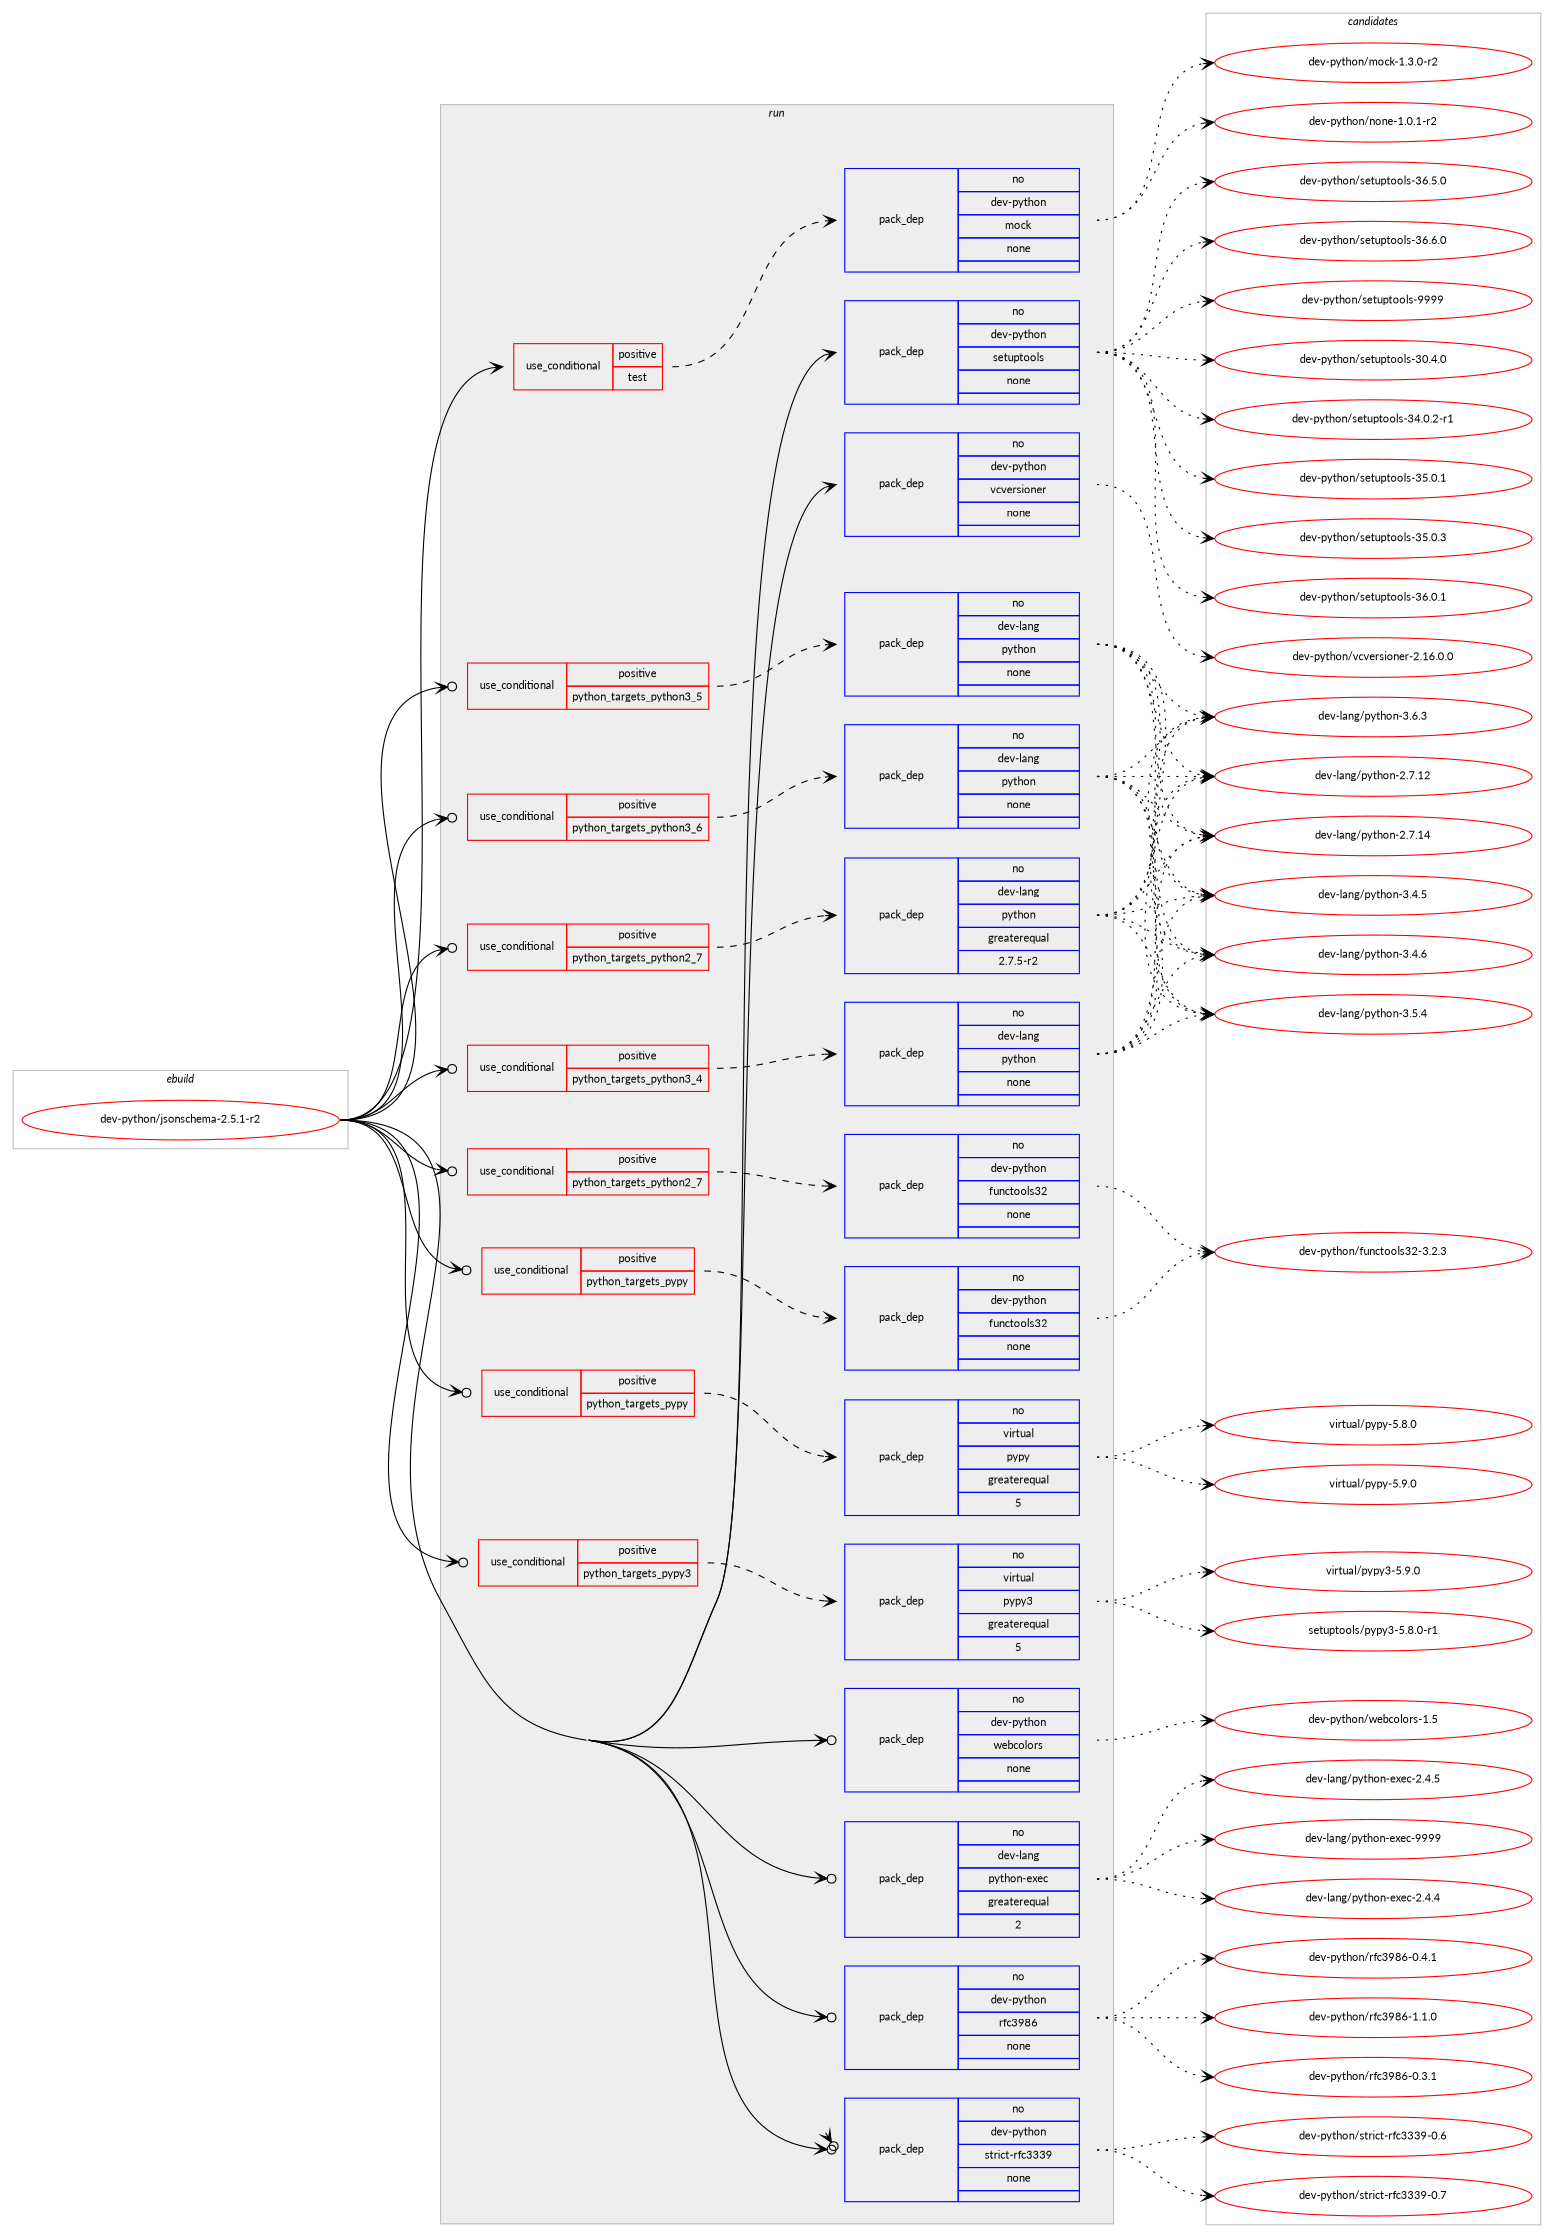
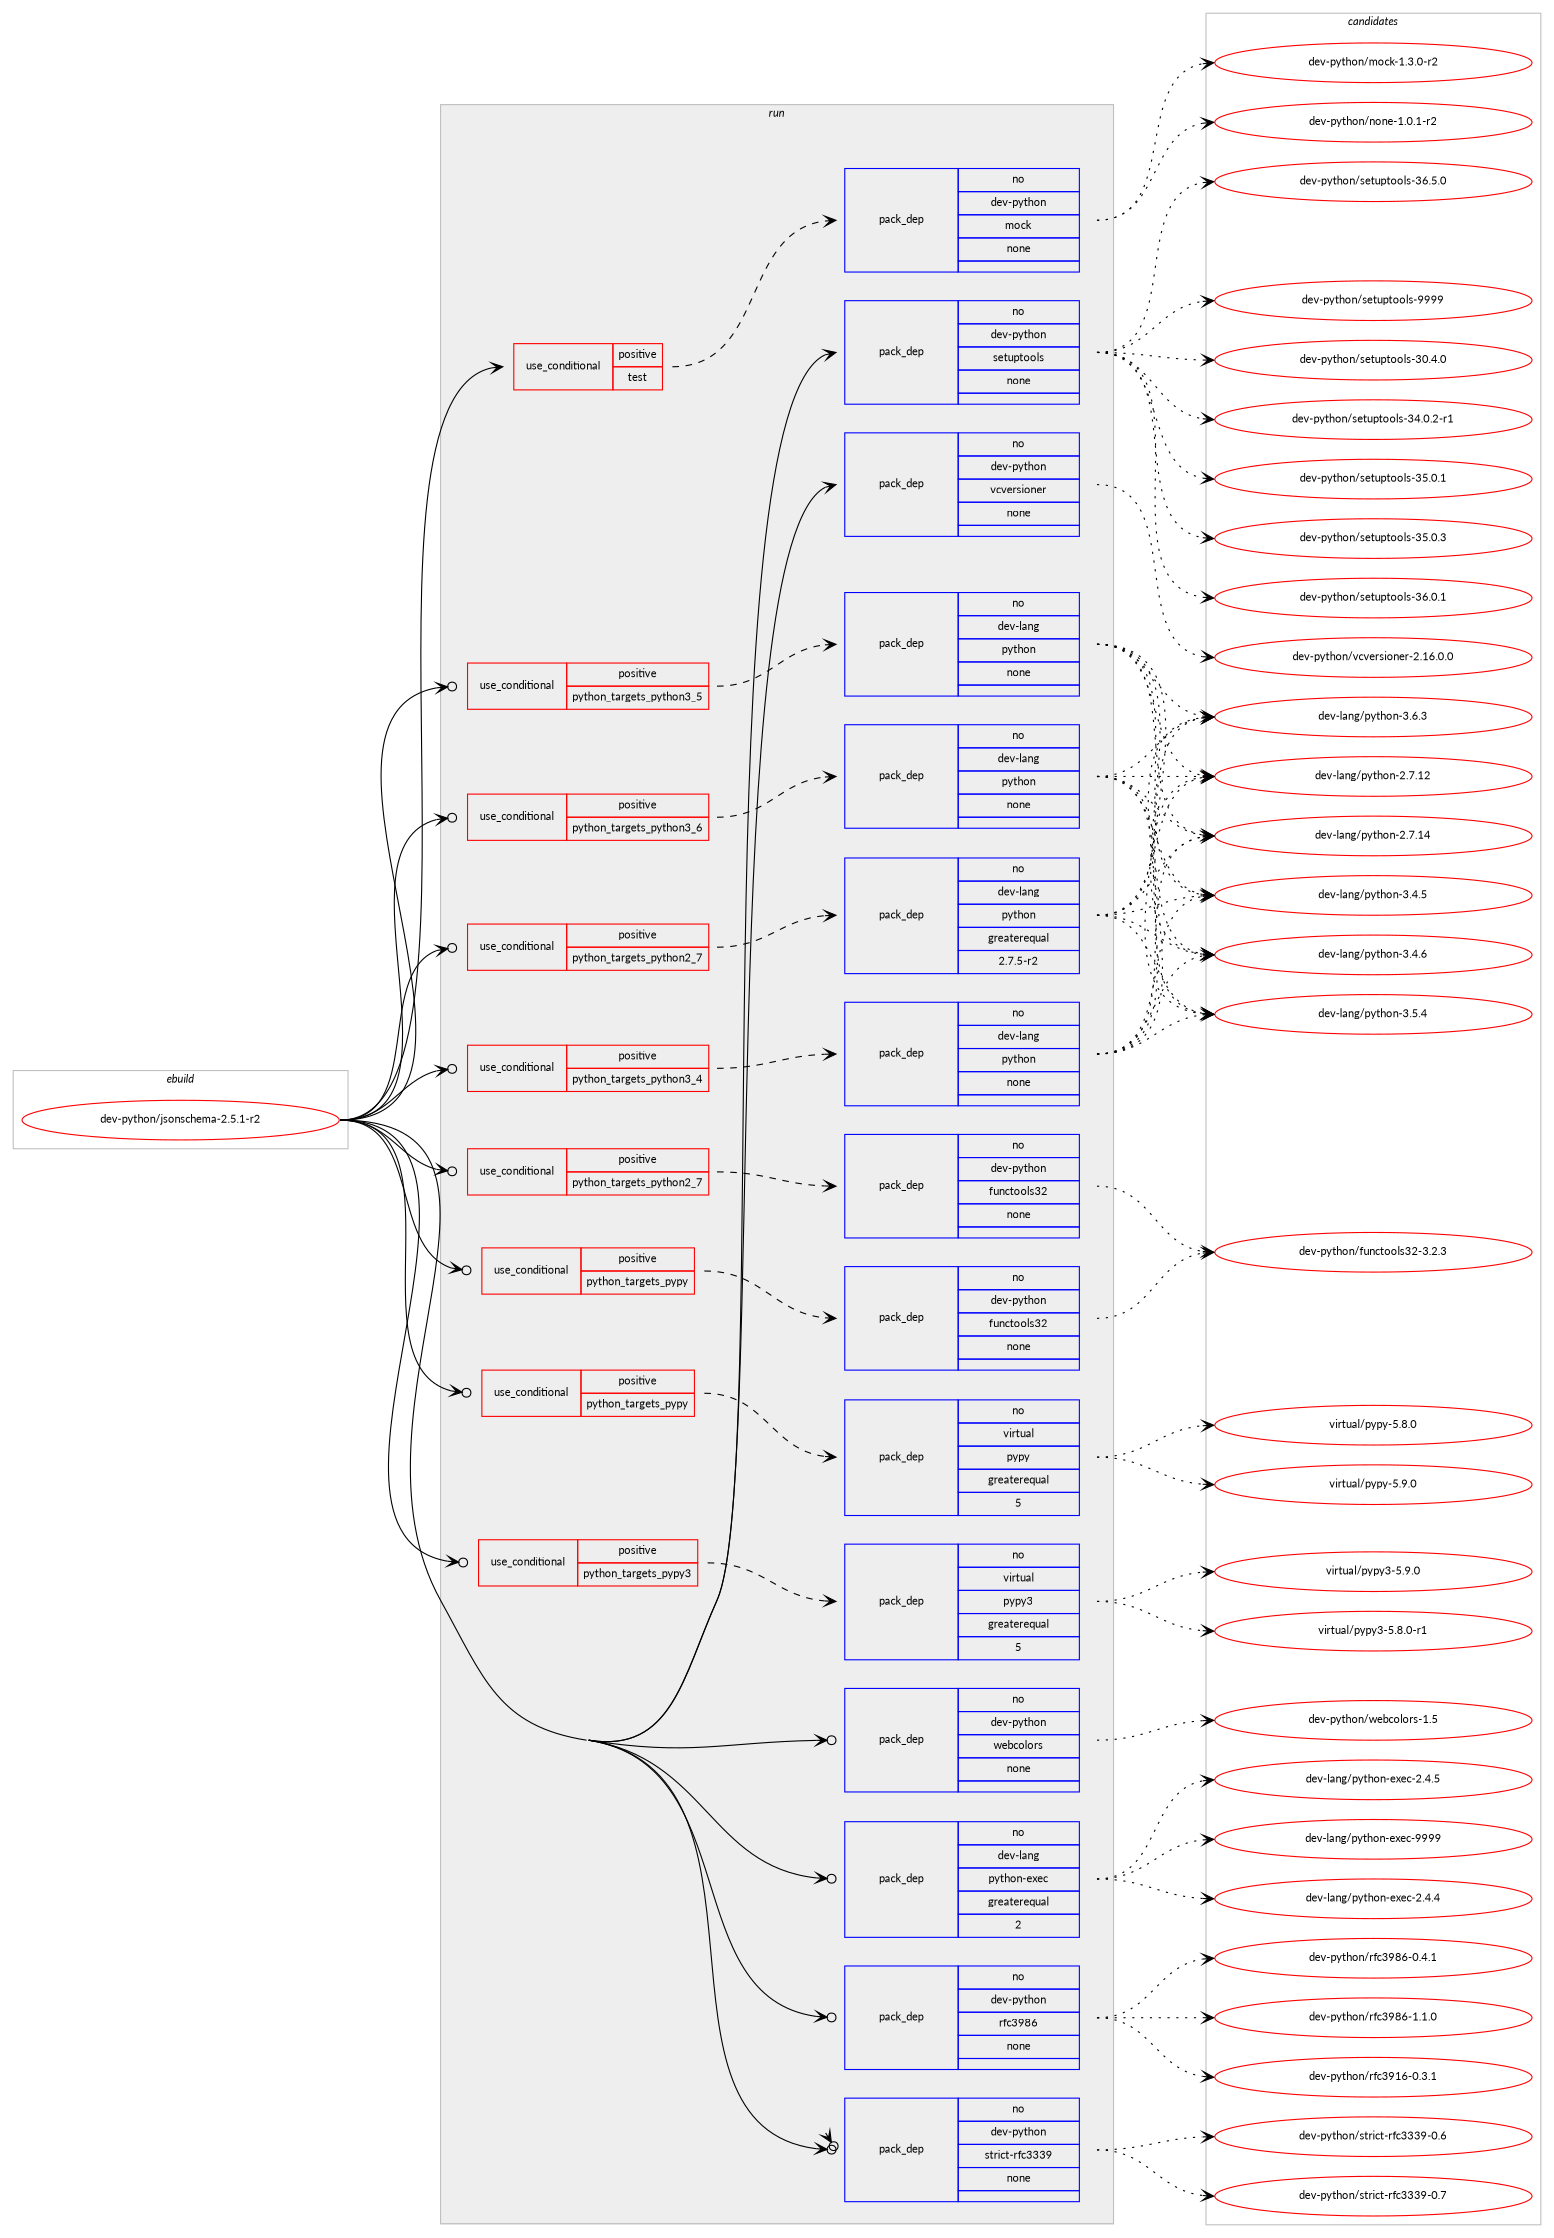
node "dev-python/setuptools-36.6.0": removed
node "setuptools/pypy3-5.8.0-r1": label "setuptools/pypy3-5.8.0-r1" -> "virtual/pypy3-5.8.0-r1"
node "dev-python/rfc3986-0.3.1": label "dev-python/rfc3986-0.3.1" -> "dev-python/rfc3916-0.3.1"
